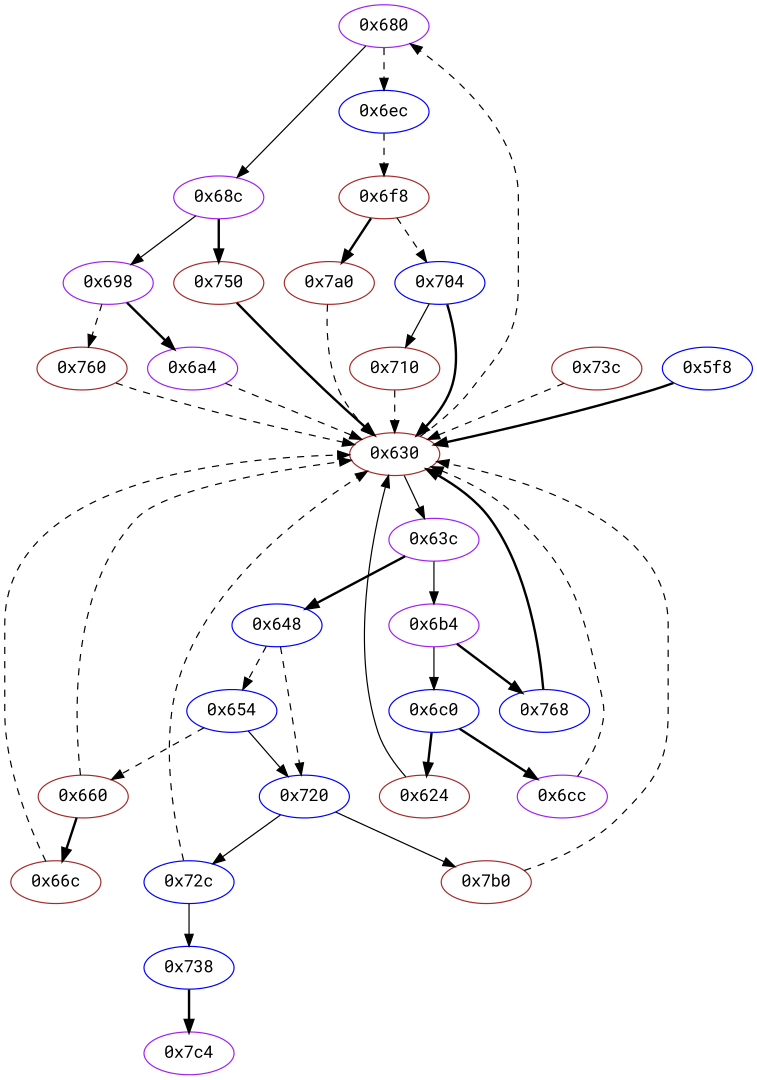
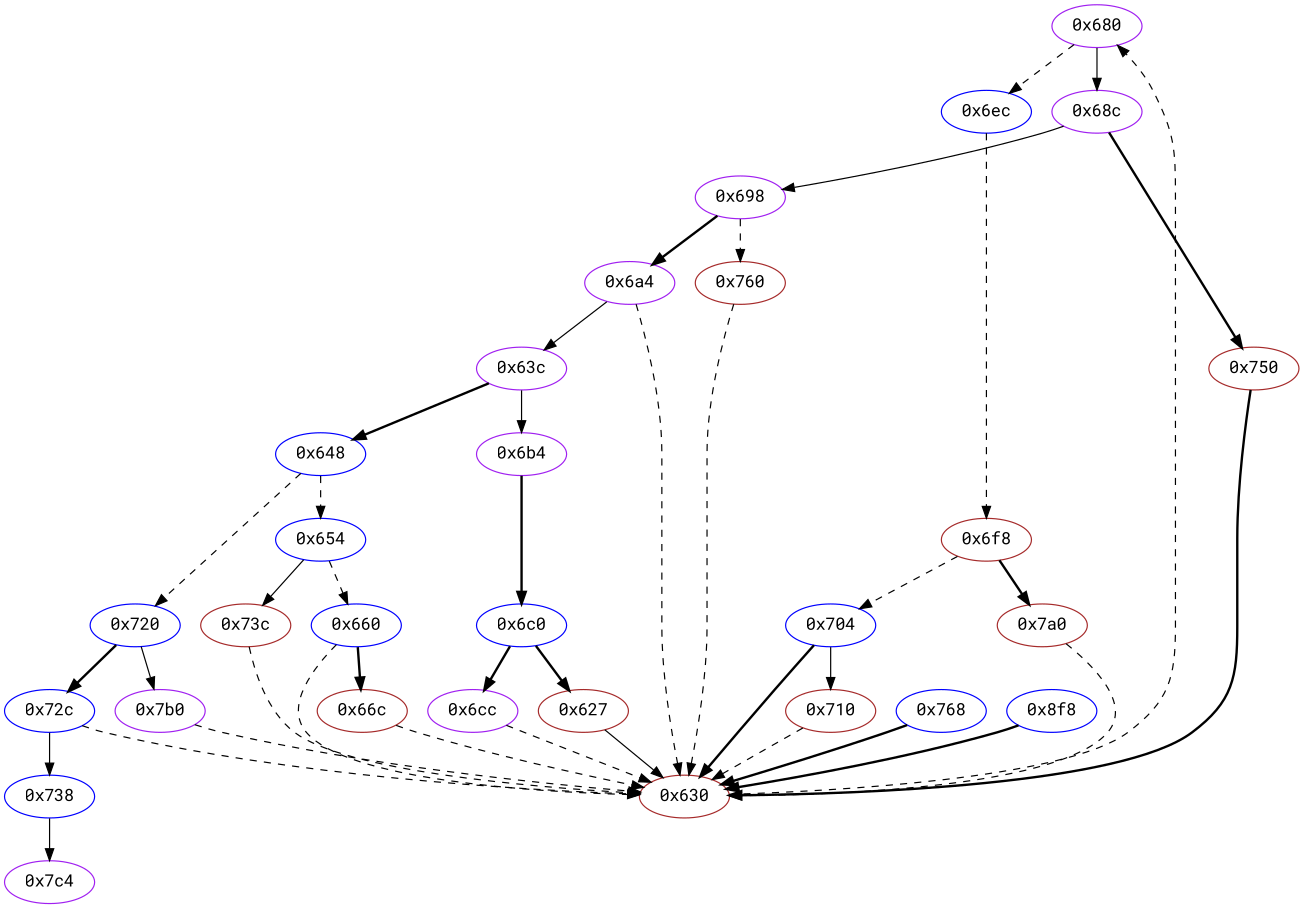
node "0x5f8": label "0x5f8" -> "0x8f8"
edge "0x630" -> "0x63c": now "0x6a4" -> "0x63c"
edge "0x6b4" -> "0x6c0": style solid -> bold
edge "0x6b4" -> "0x768": removed
edge "0x654" -> "0x720": now "0x654" -> "0x73c"
node "0x660": color brown -> blue
node "0x624": label "0x624" -> "0x627"
edge "0x720" -> "0x72c": style solid -> bold
node "0x7b0": color brown -> purple
edge "0x738" -> "0x7c4": style bold -> solid
